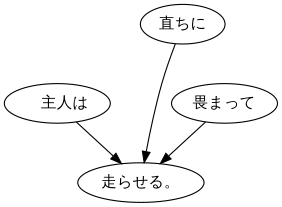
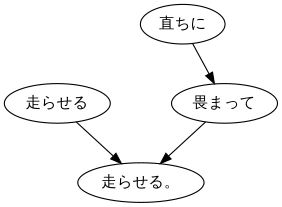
edge "直ちに" -> "走らせる。": now "直ちに" -> "畏まって"
node "主人は": label "主人は" -> "走らせる"
